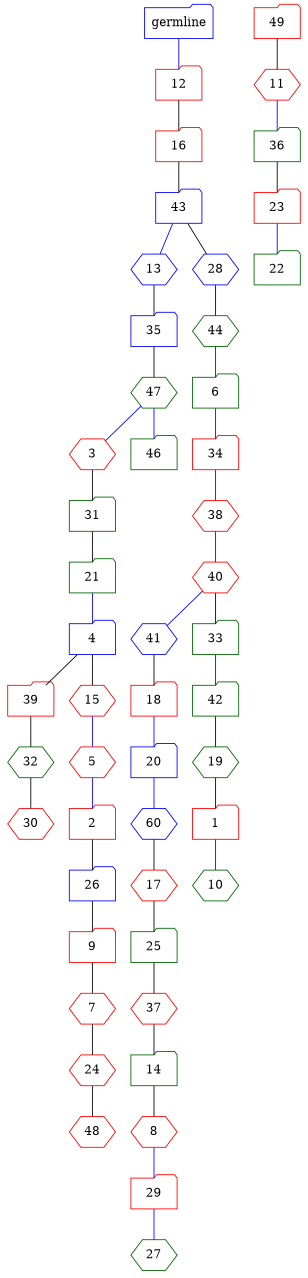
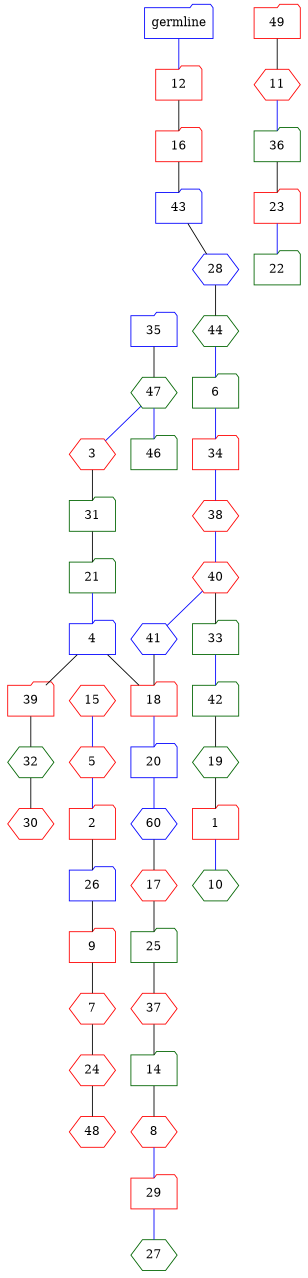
node "13": removed
edge "4" -- "15": now "4" -- "18"
